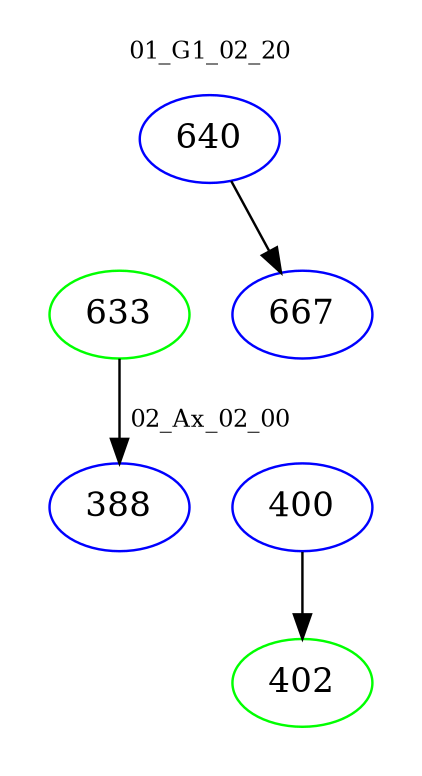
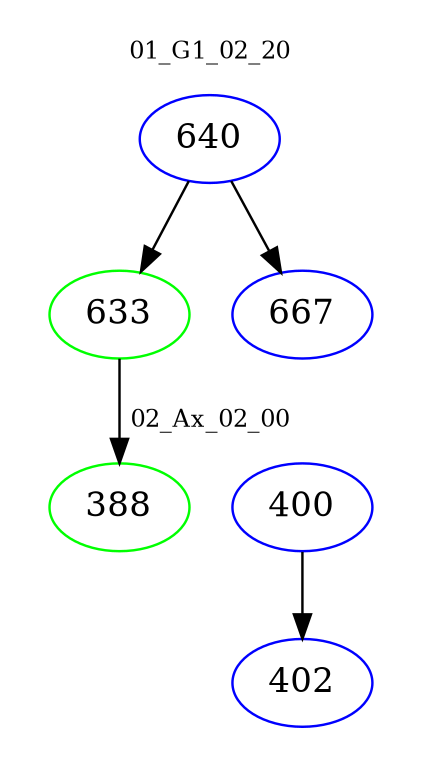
edge "640" -> "633": added
node "388": color blue -> green
node "402": color green -> blue
